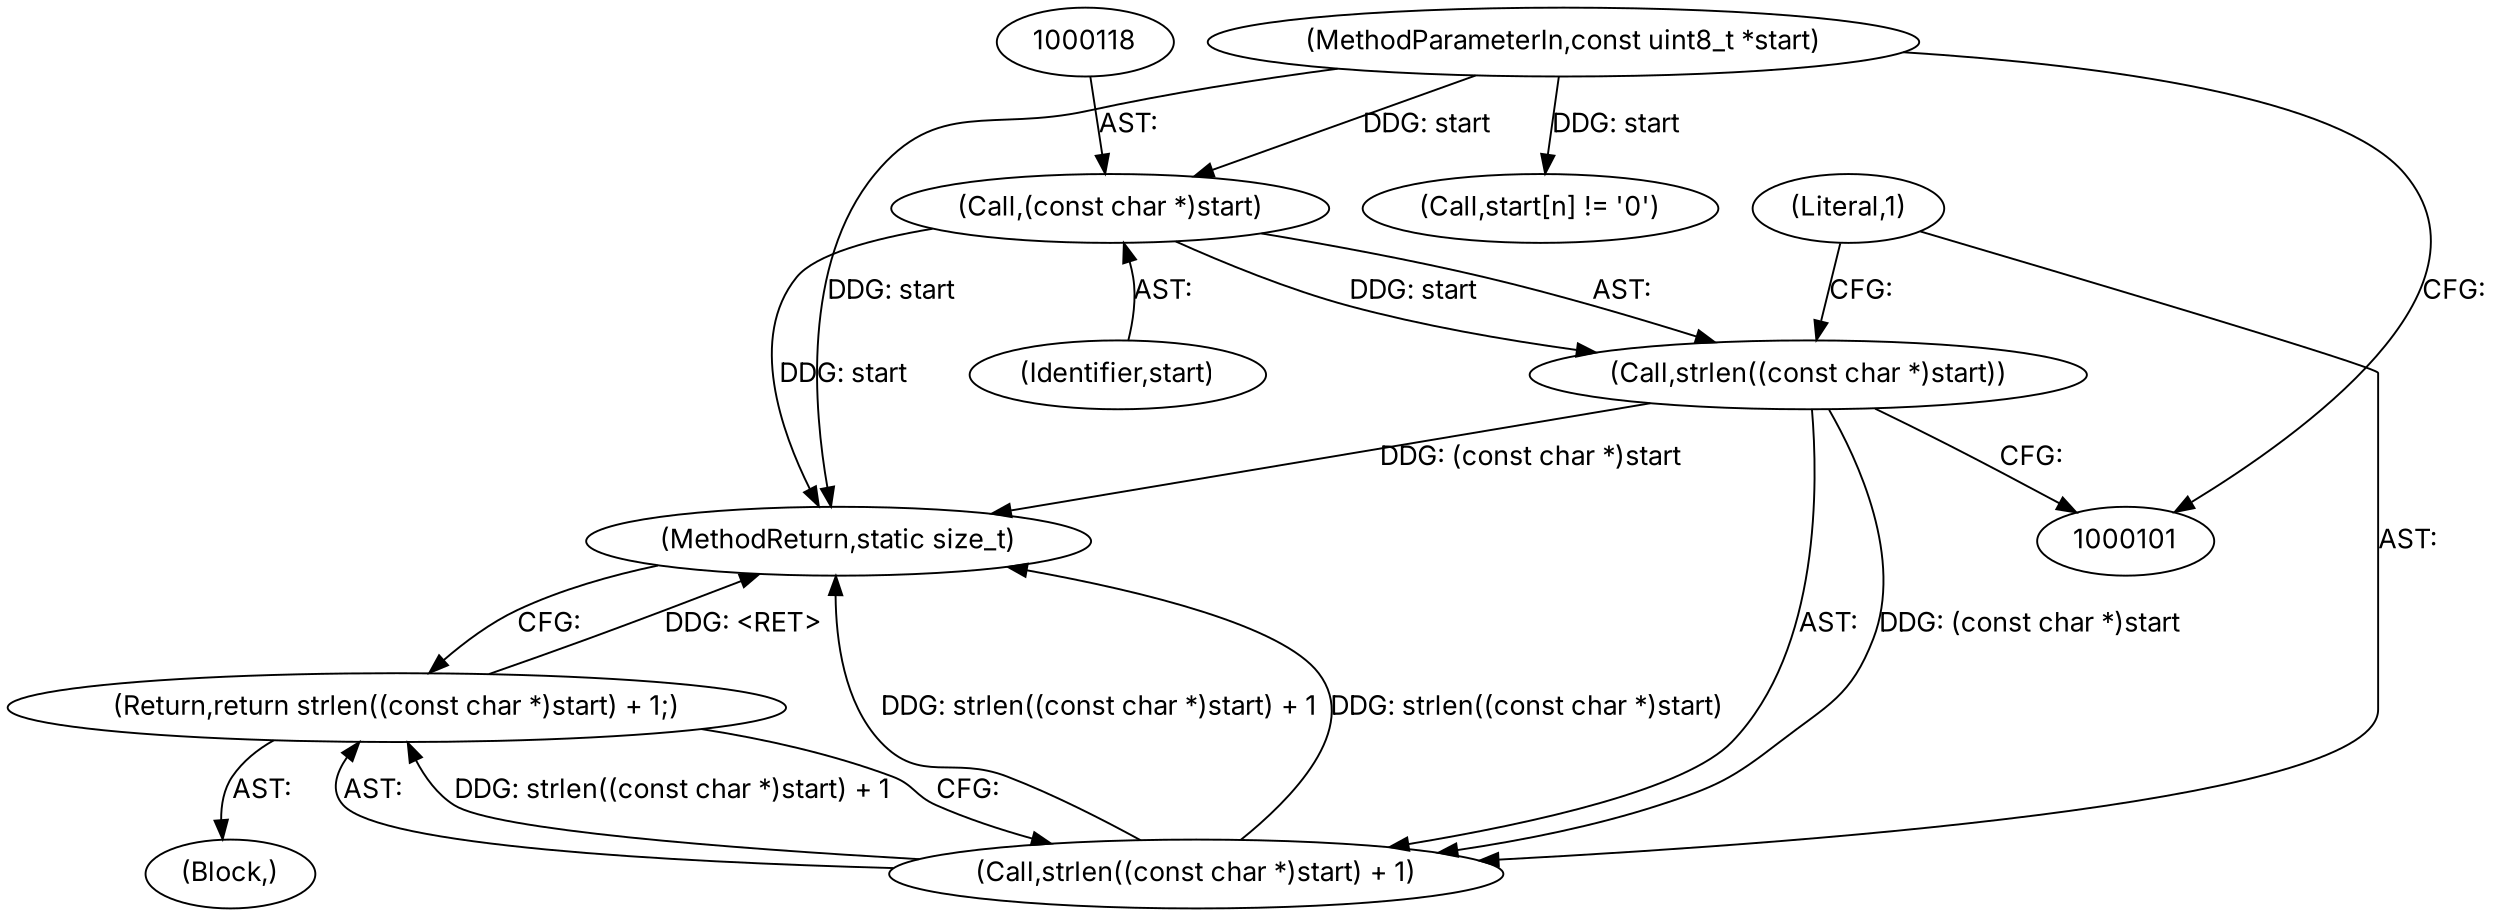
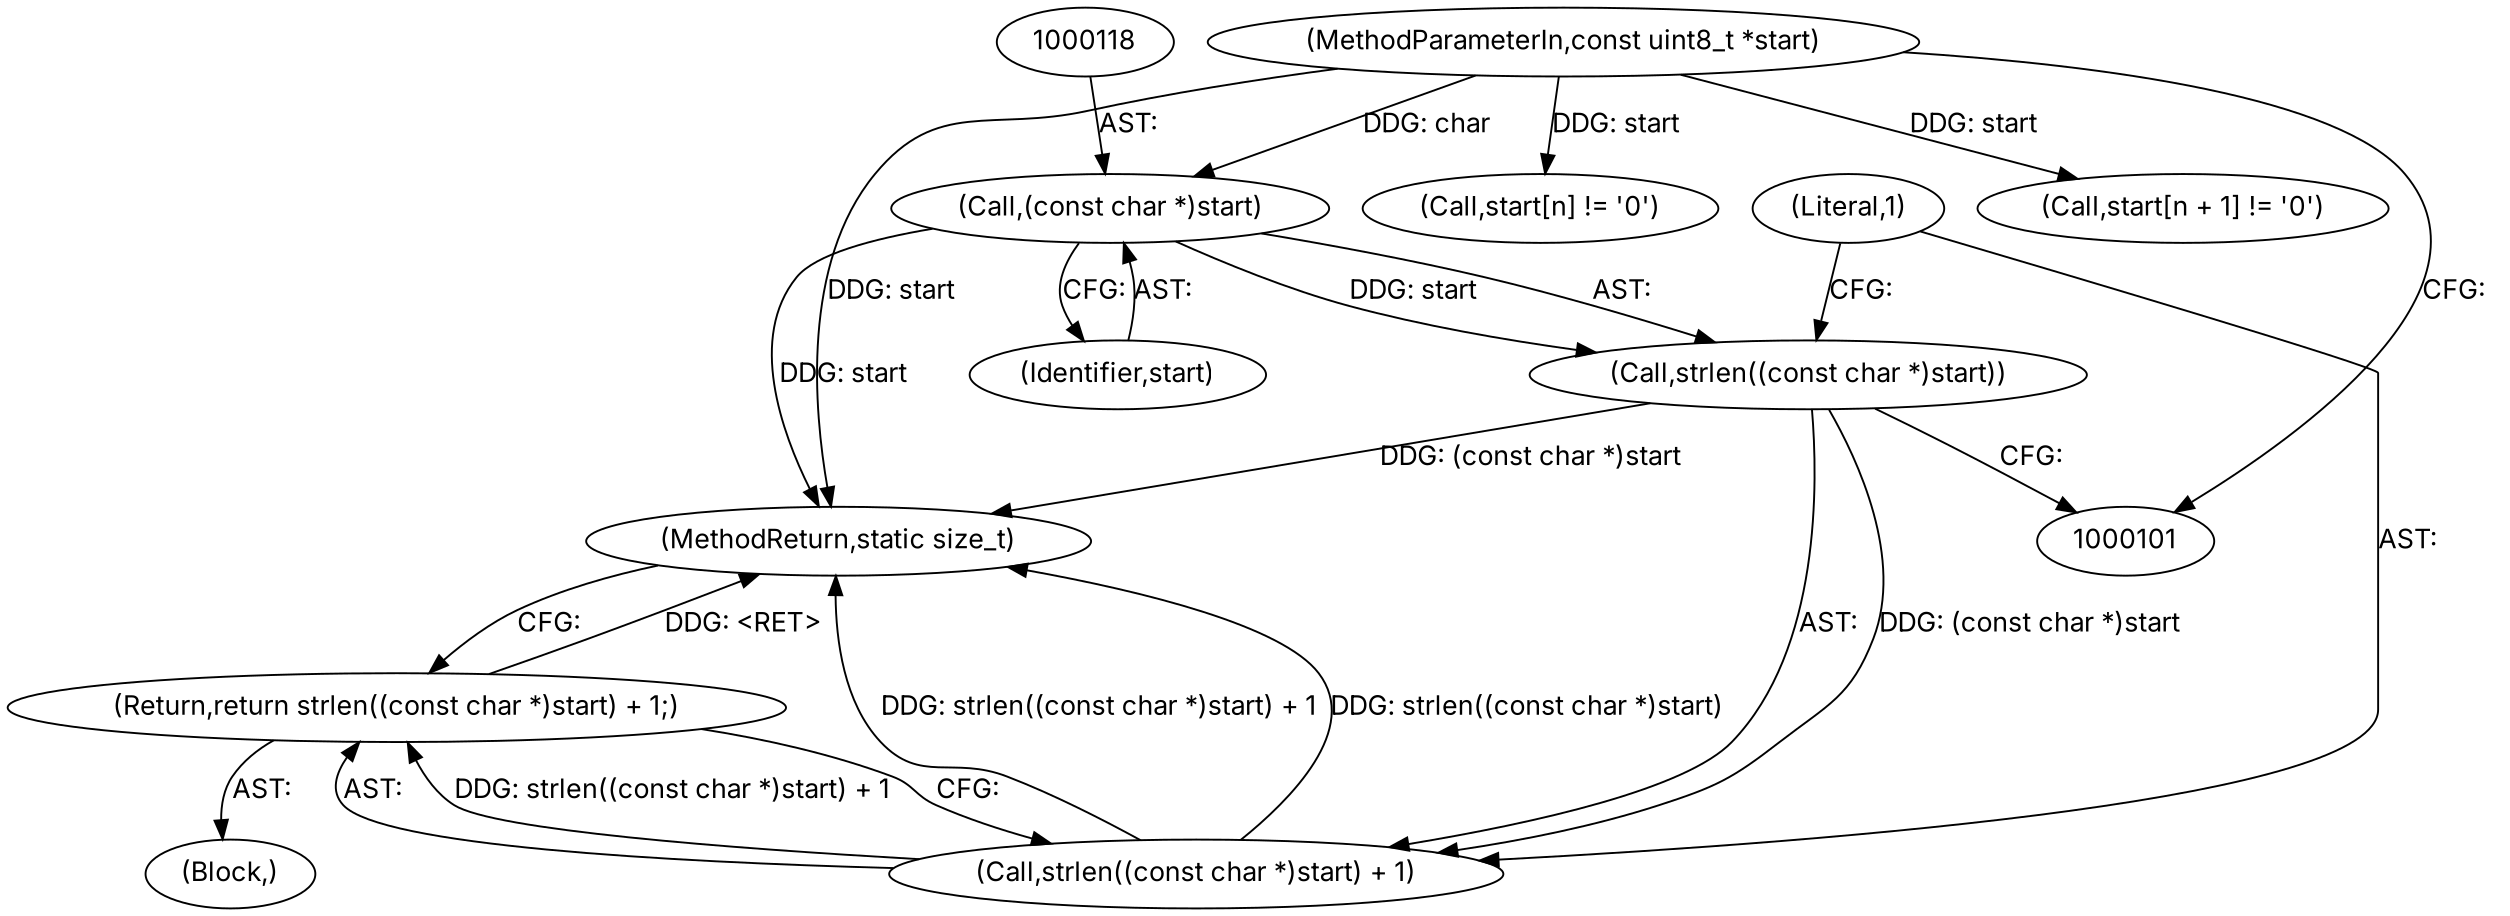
edge "(MethodParameterIn,const uint8_t *start)" -> "(Call,(const char *)start)": label "DDG: start" -> "DDG: char"
node "(Call,start[n + 1] != '0')": added
edge "(Call,(const char *)start)" -> "(Identifier,start)": added, label "CFG:"
